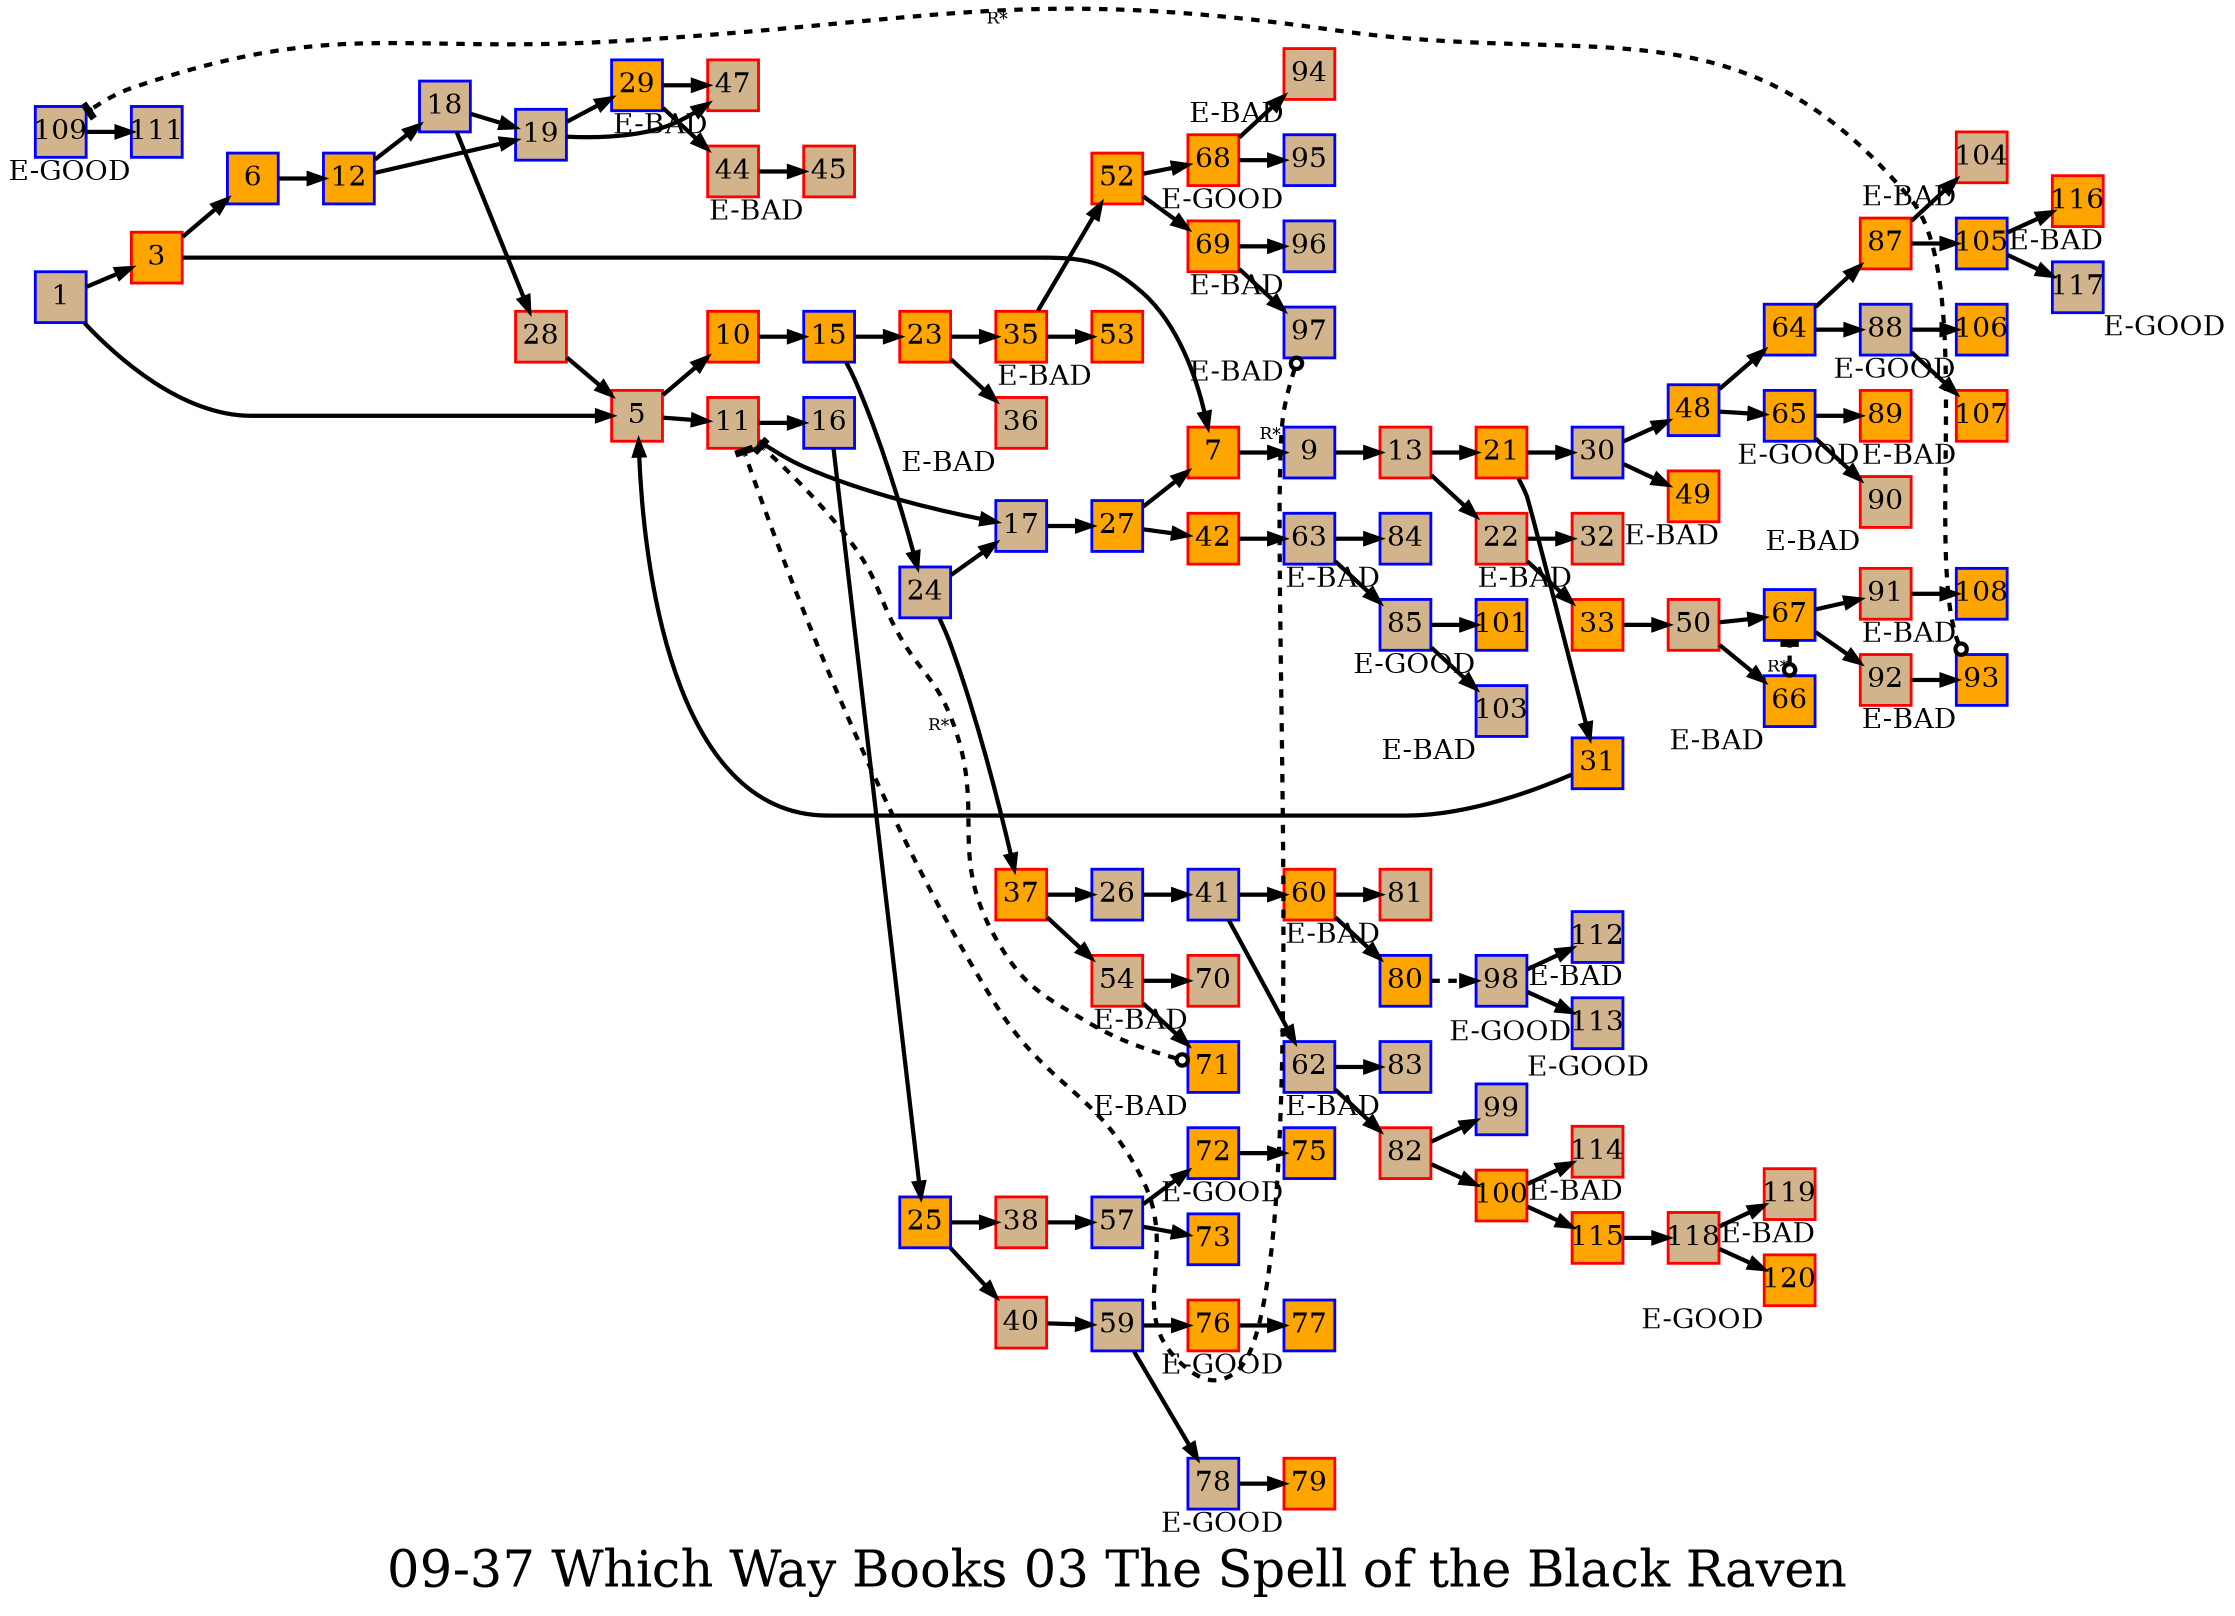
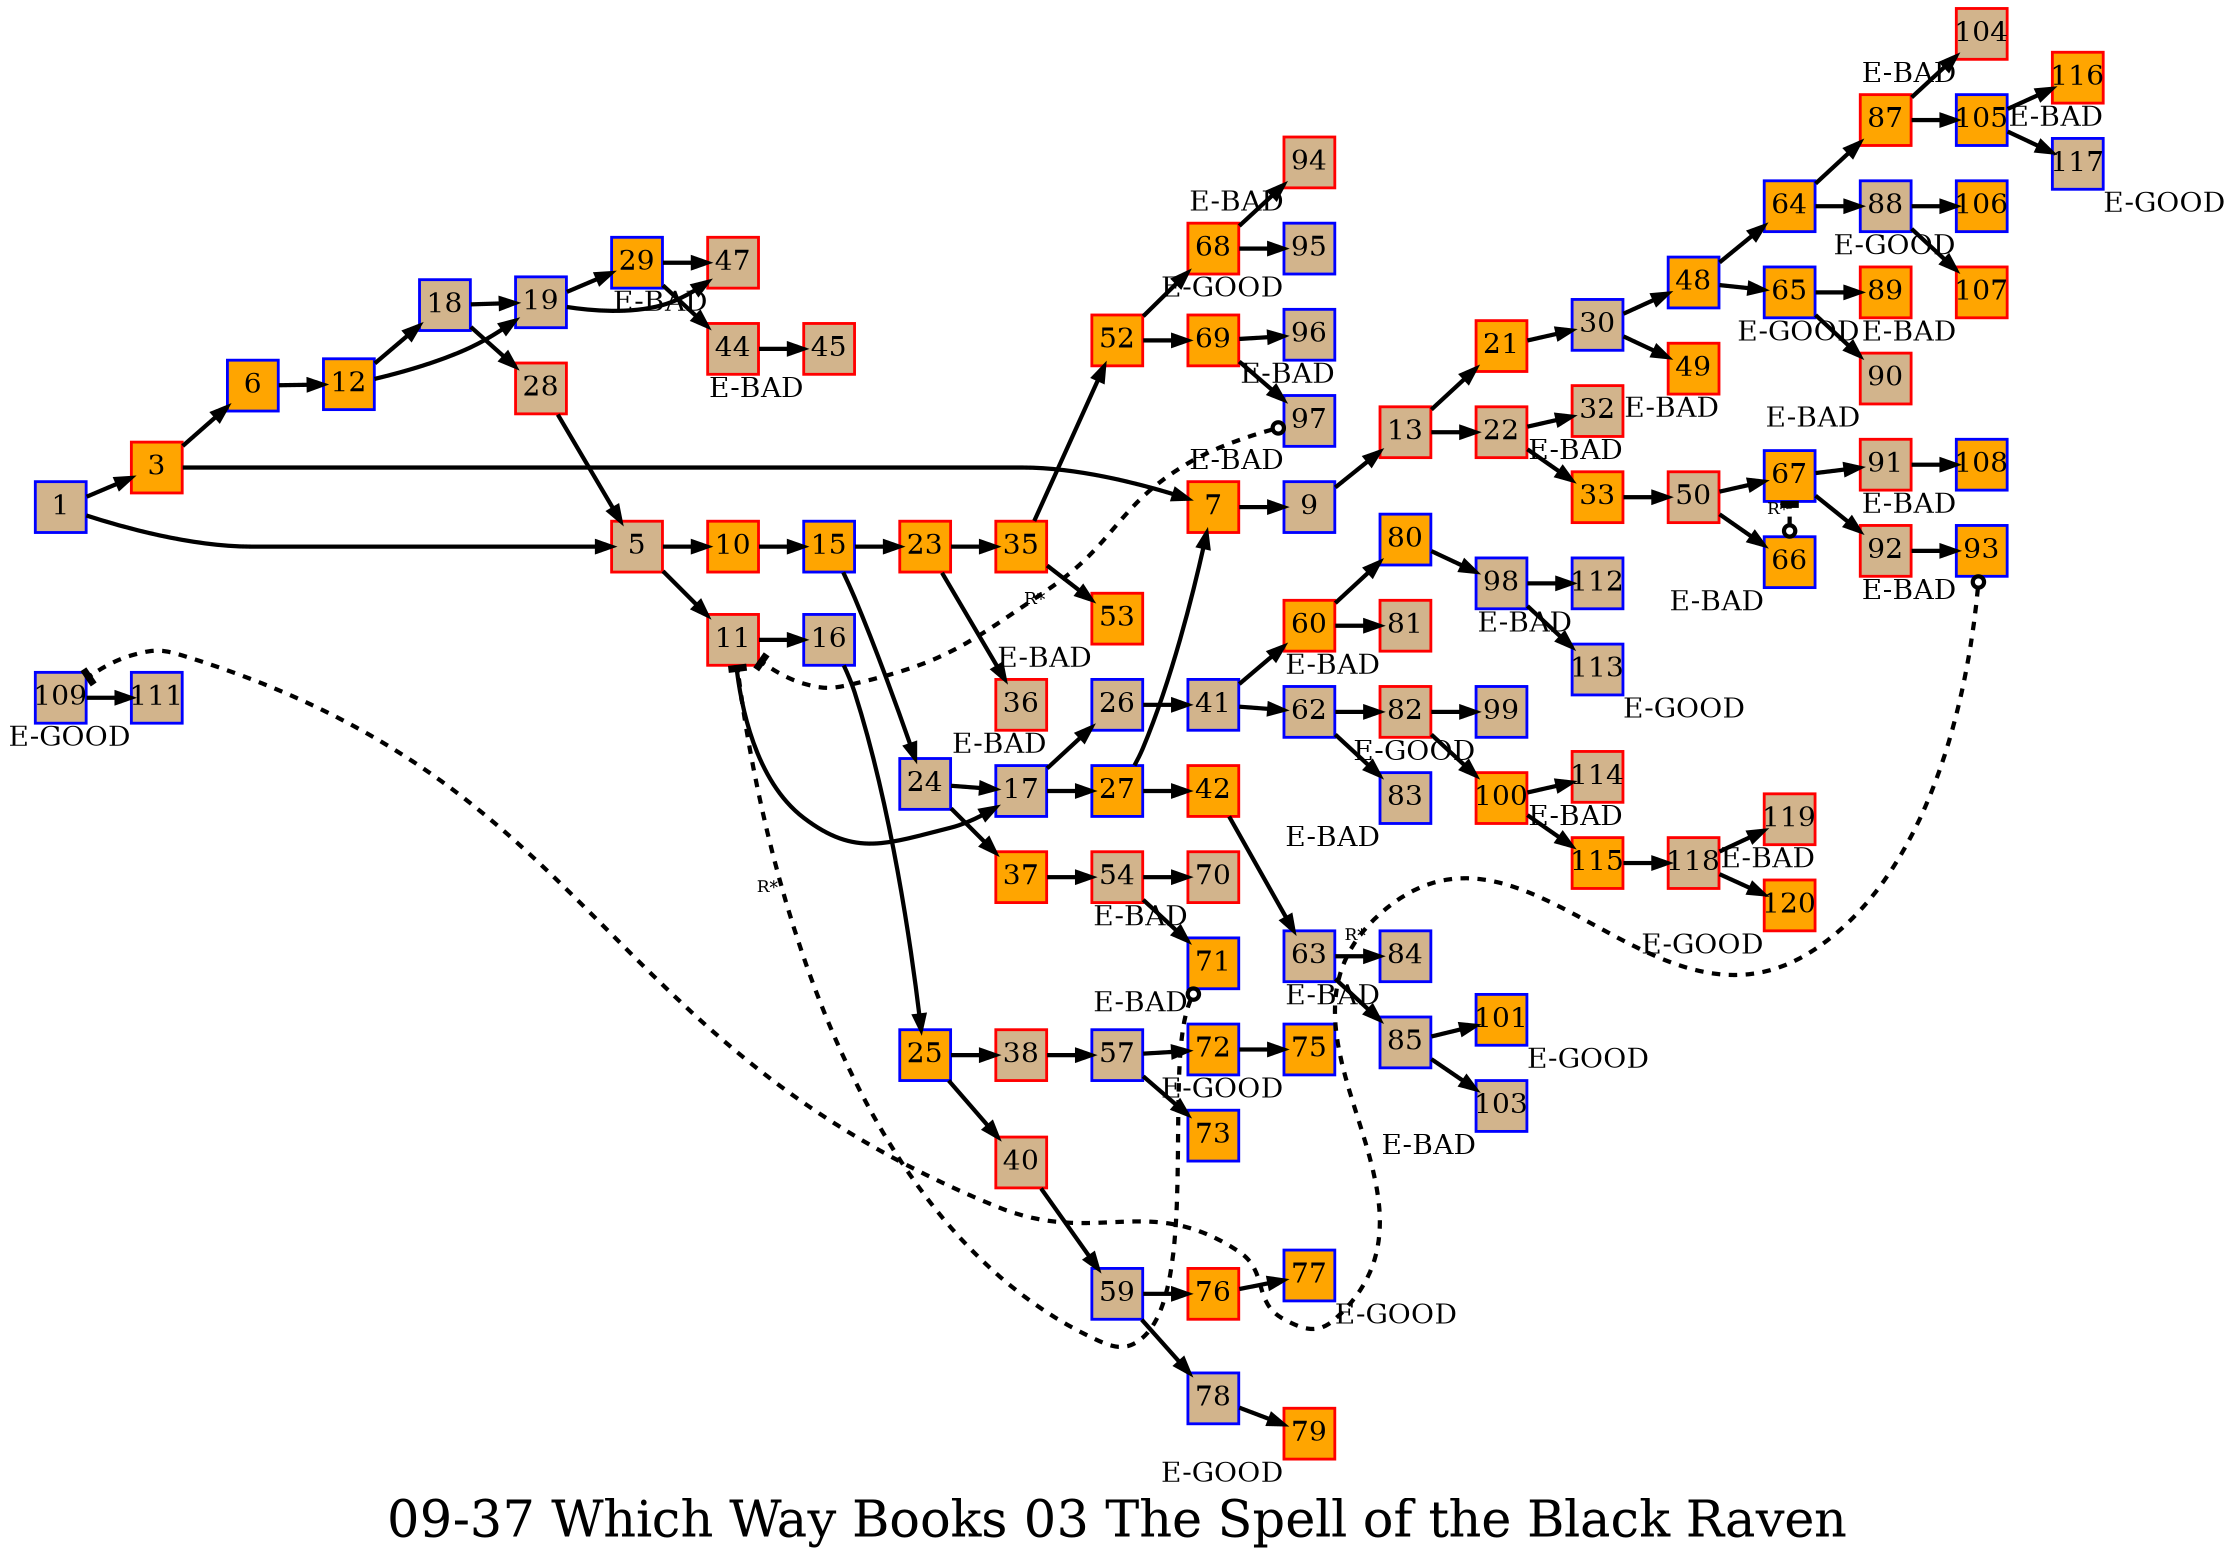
node "31": removed
edge "37" -> "26": now "17" -> "26"
edge "80" -> "98": style dashed -> solid
